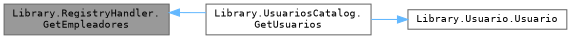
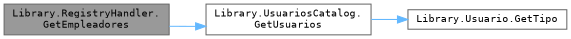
edge "Library.UsuariosCatalog. GetUsuarios" -> "Library.RegistryHandler. GetEmpleadores": reversed
node "Library.Usuario.Usuario": label "Library.Usuario.Usuario" -> "Library.Usuario.GetTipo"
